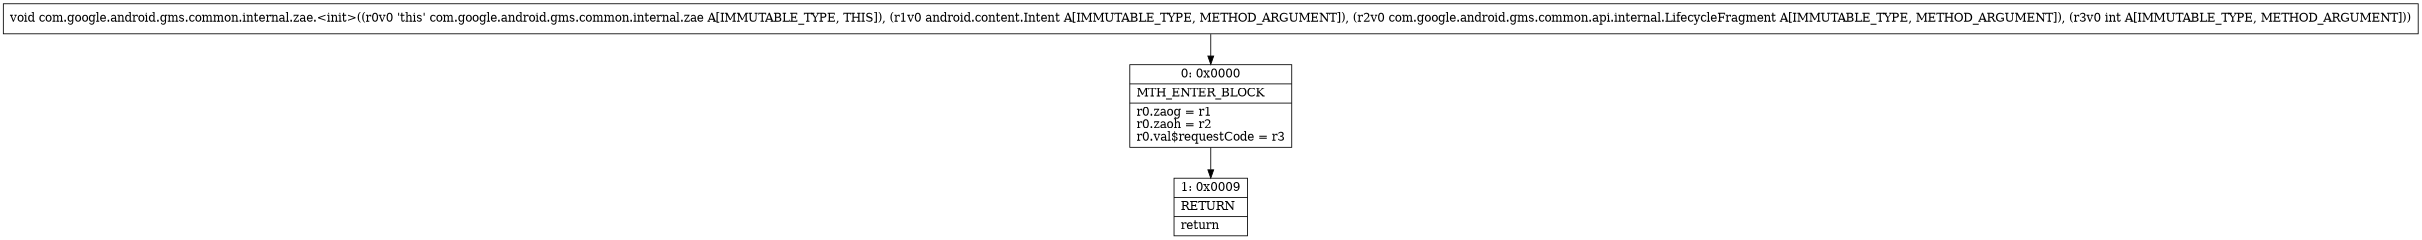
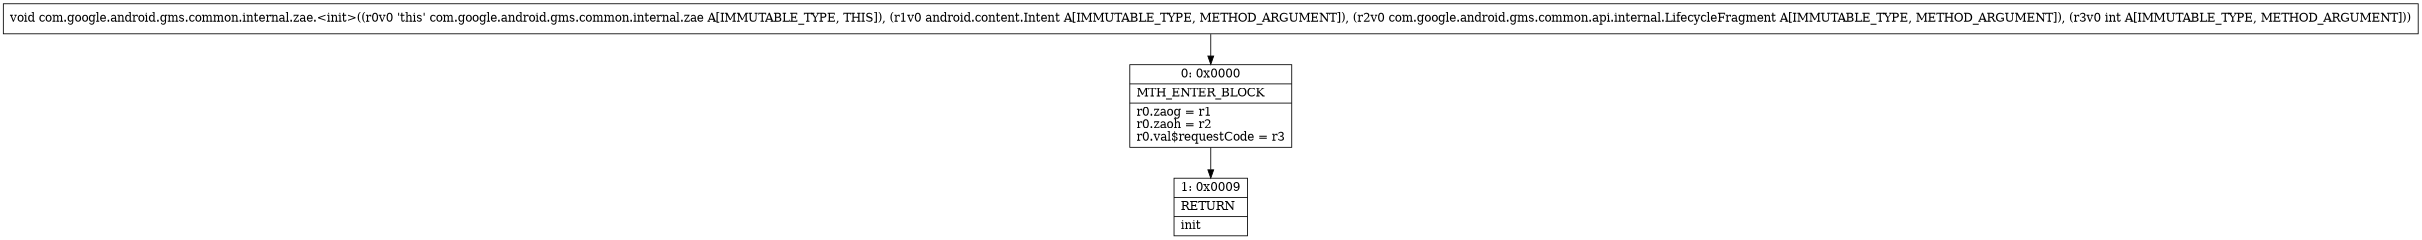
node "1: 0x0009": text "return" -> "init"
